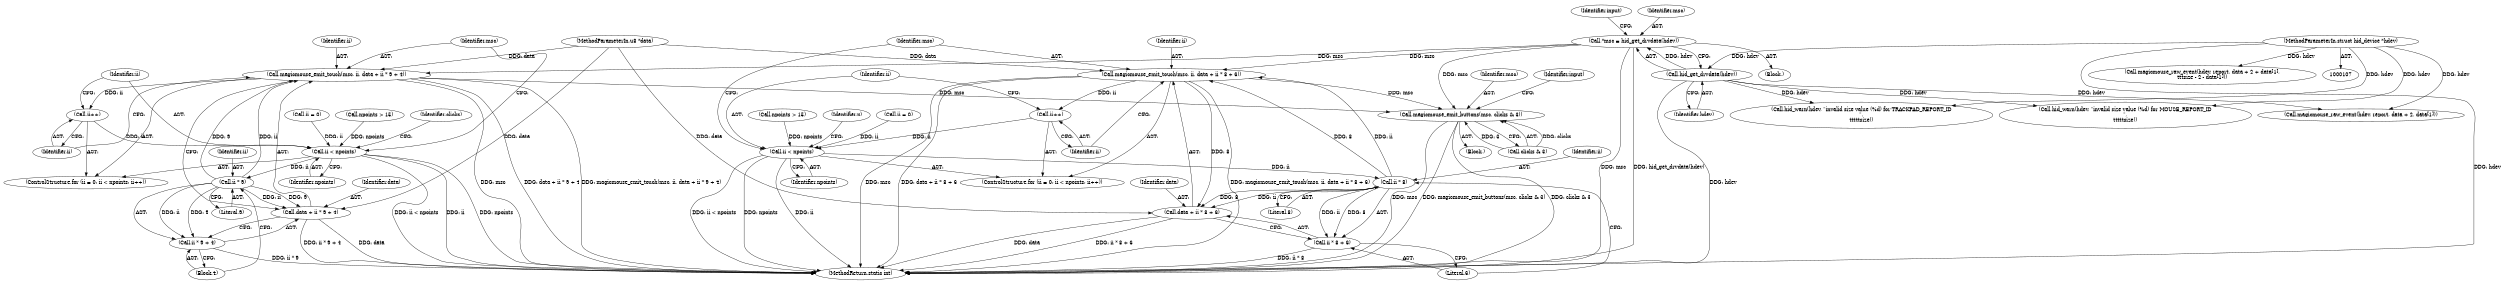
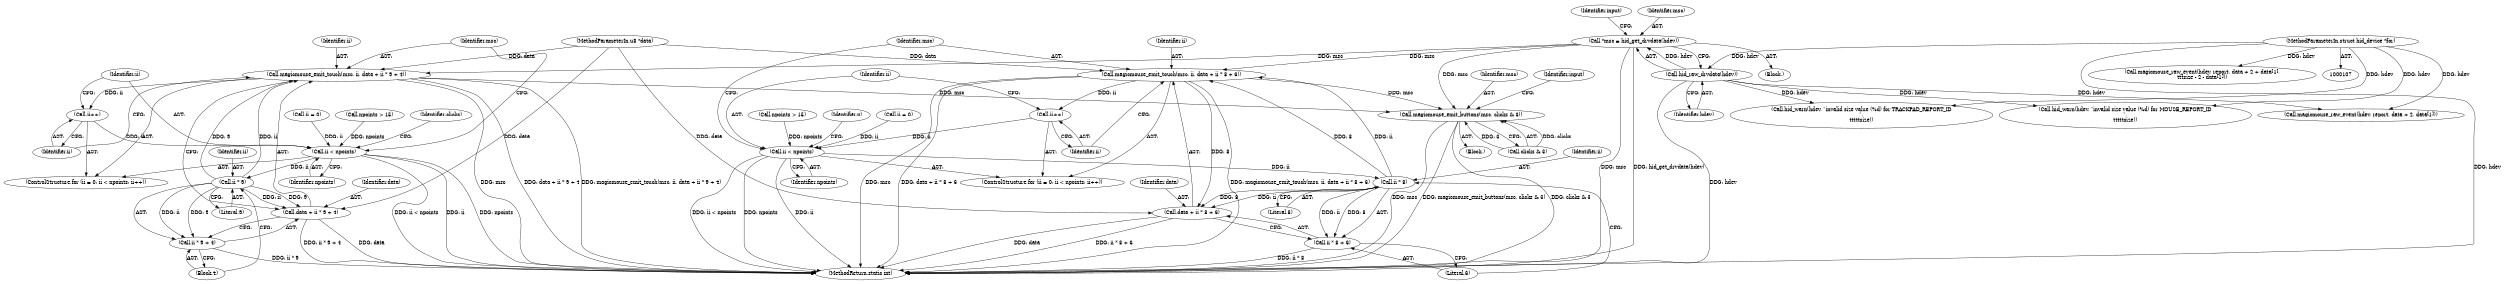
node "(MethodParameterIn,struct hid_device *hdev)": label "(MethodParameterIn,struct hid_device *hdev)" -> "(MethodParameterIn,struct hid_device *for)"
node "(Call,hid_get_drvdata(hdev))": label "(Call,hid_get_drvdata(hdev))" -> "(Call,hid_raw_drvdata(hdev))"
